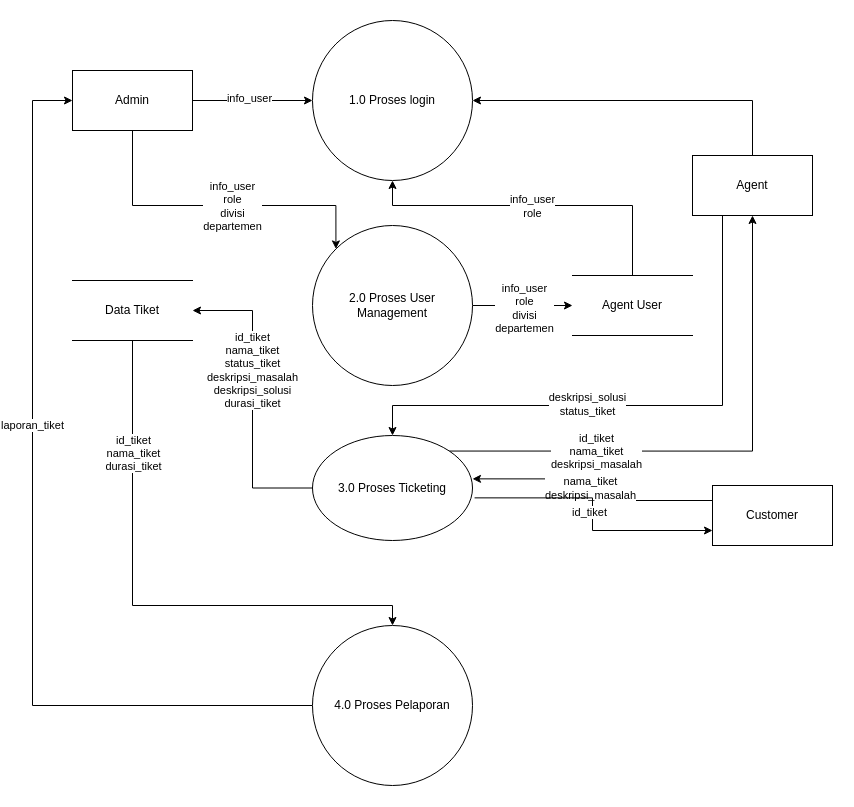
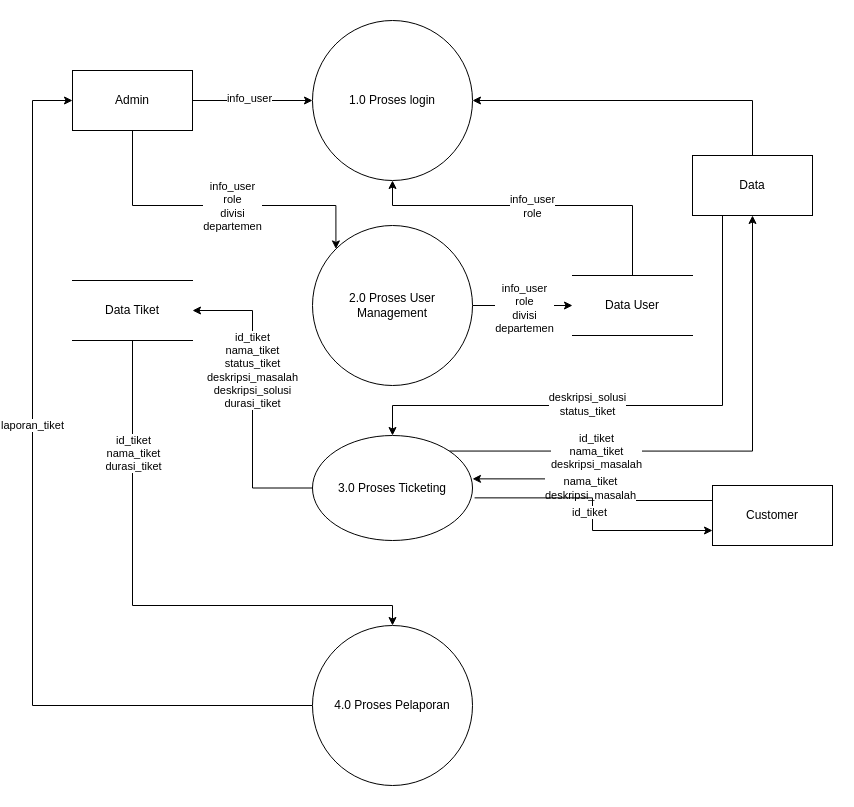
node "Agent": label "Agent" -> "Data"
node "Agent User": label "Agent User" -> "Data User"
